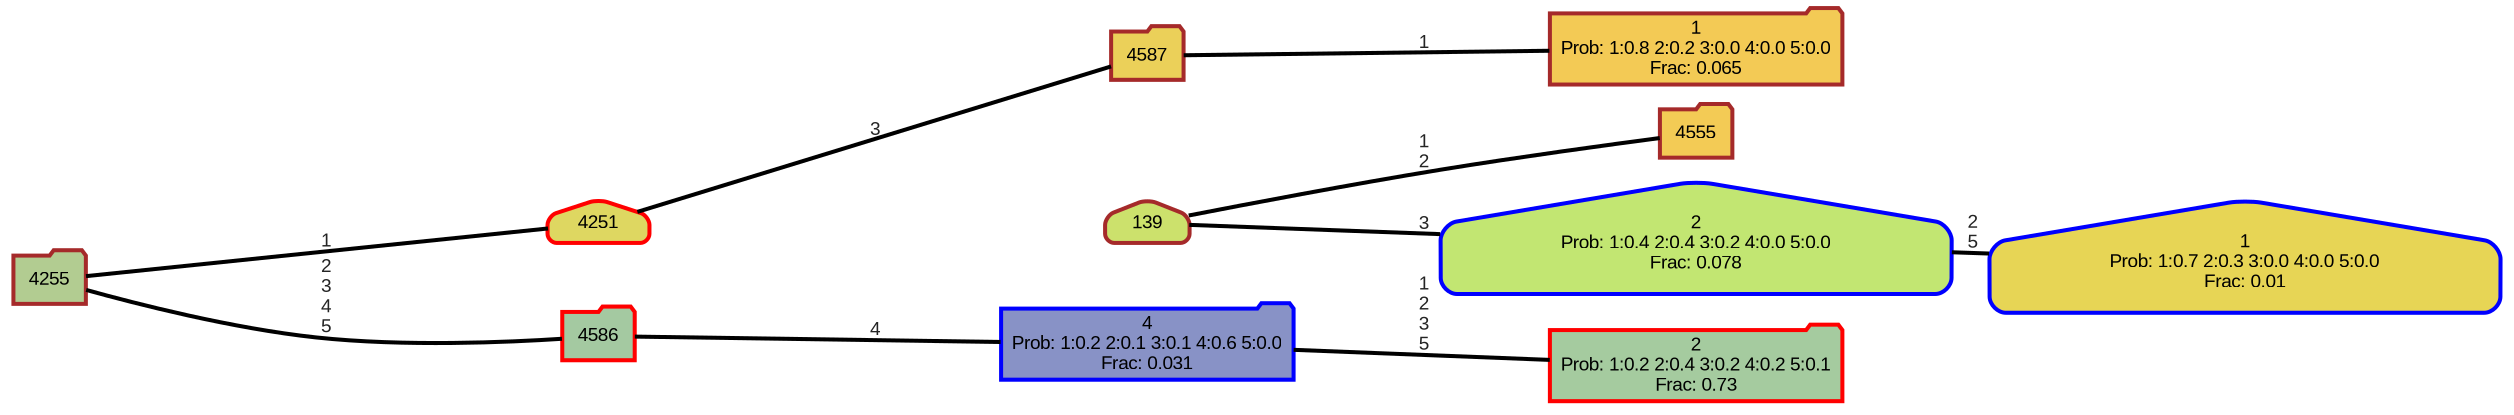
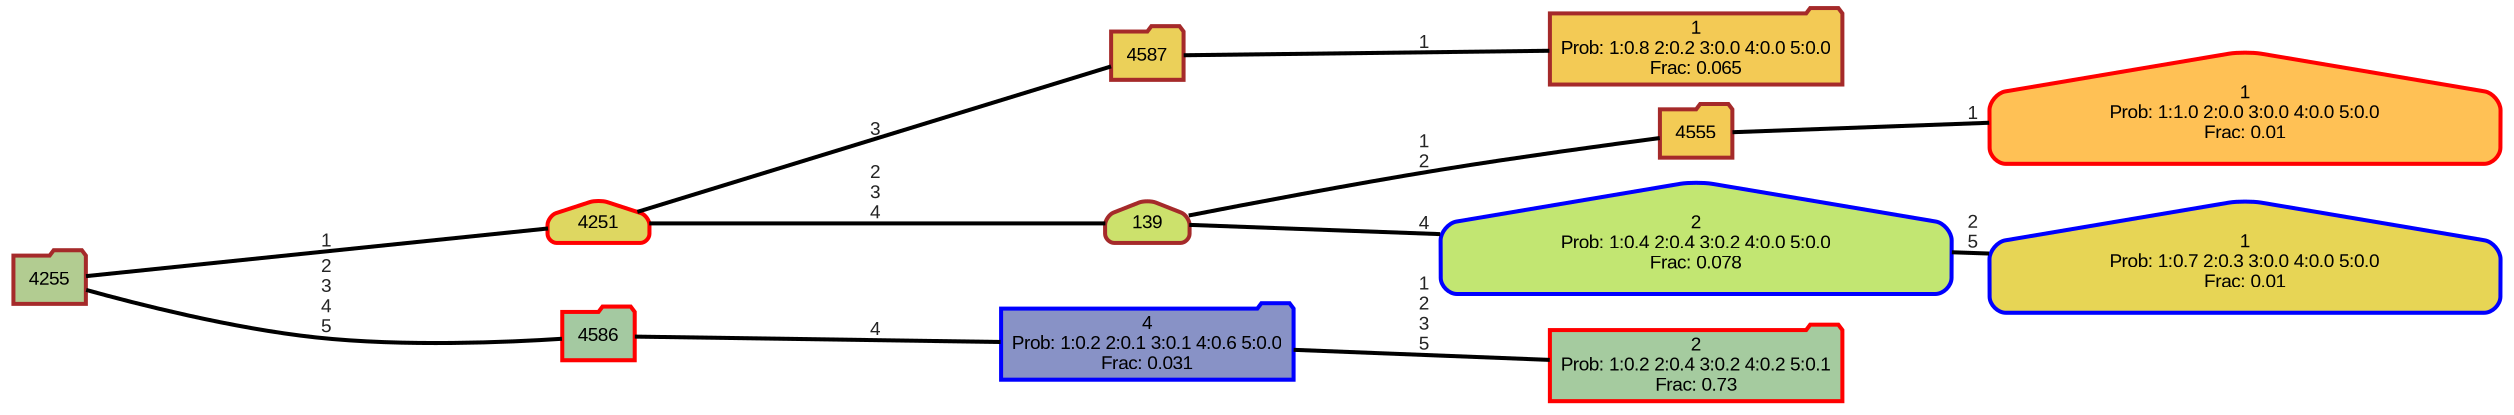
node "1 Prob: 1:1.0 2:0.0 3:0.0 4:0.0 5:0.0 Frac: 0.01": added
edge "4251" -- "139": added, label "2 3 4"
edge "139" -- "2 Prob: 1:0.4 2:0.4 3:0.2 4:0.0 5:0.0 Frac: 0.078": label " 3" -> " 4"
